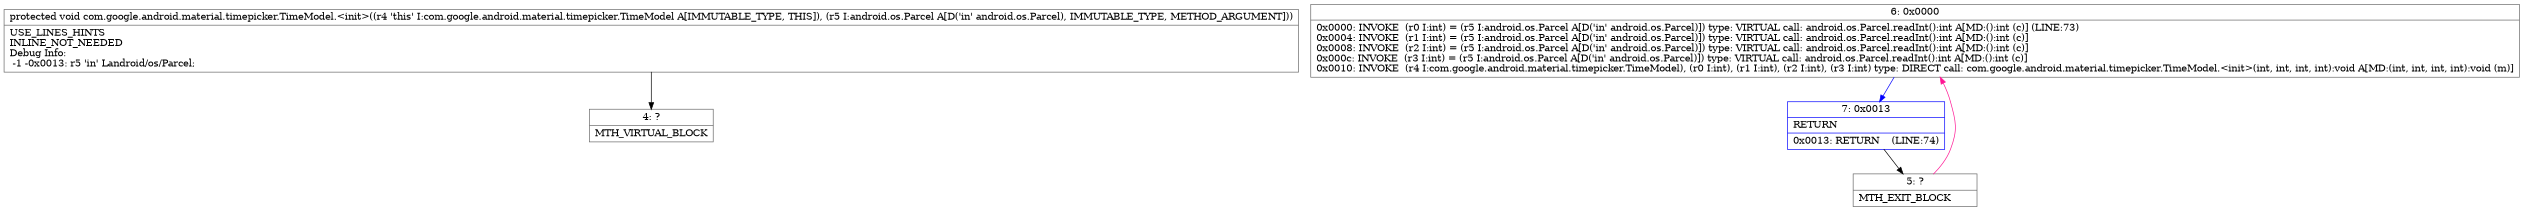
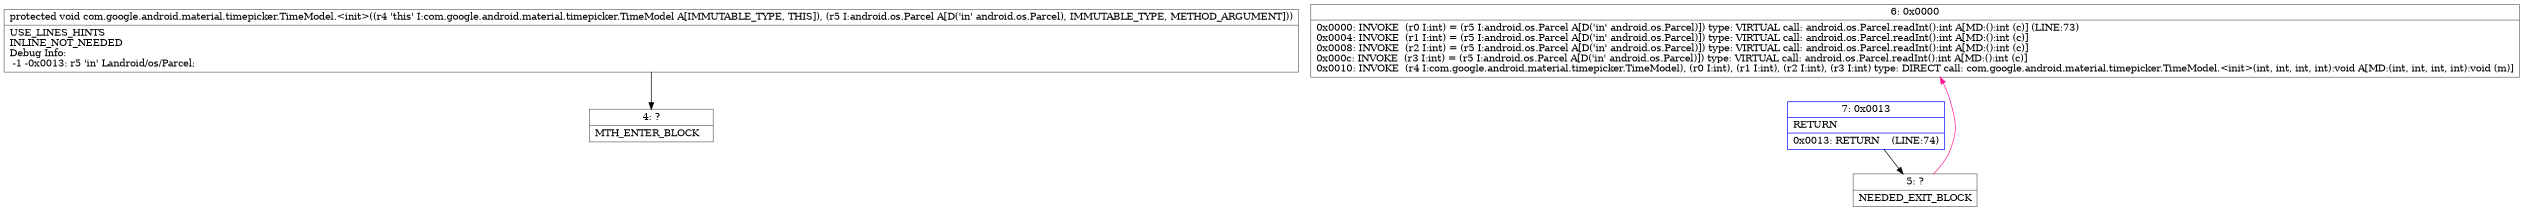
edge "6: 0x0000" -> "7: 0x0013": removed
node "4: ?": text "MTH_VIRTUAL_BLOCK" -> "MTH_ENTER_BLOCK"
node "5: ?": text "MTH_EXIT_BLOCK" -> "NEEDED_EXIT_BLOCK"
